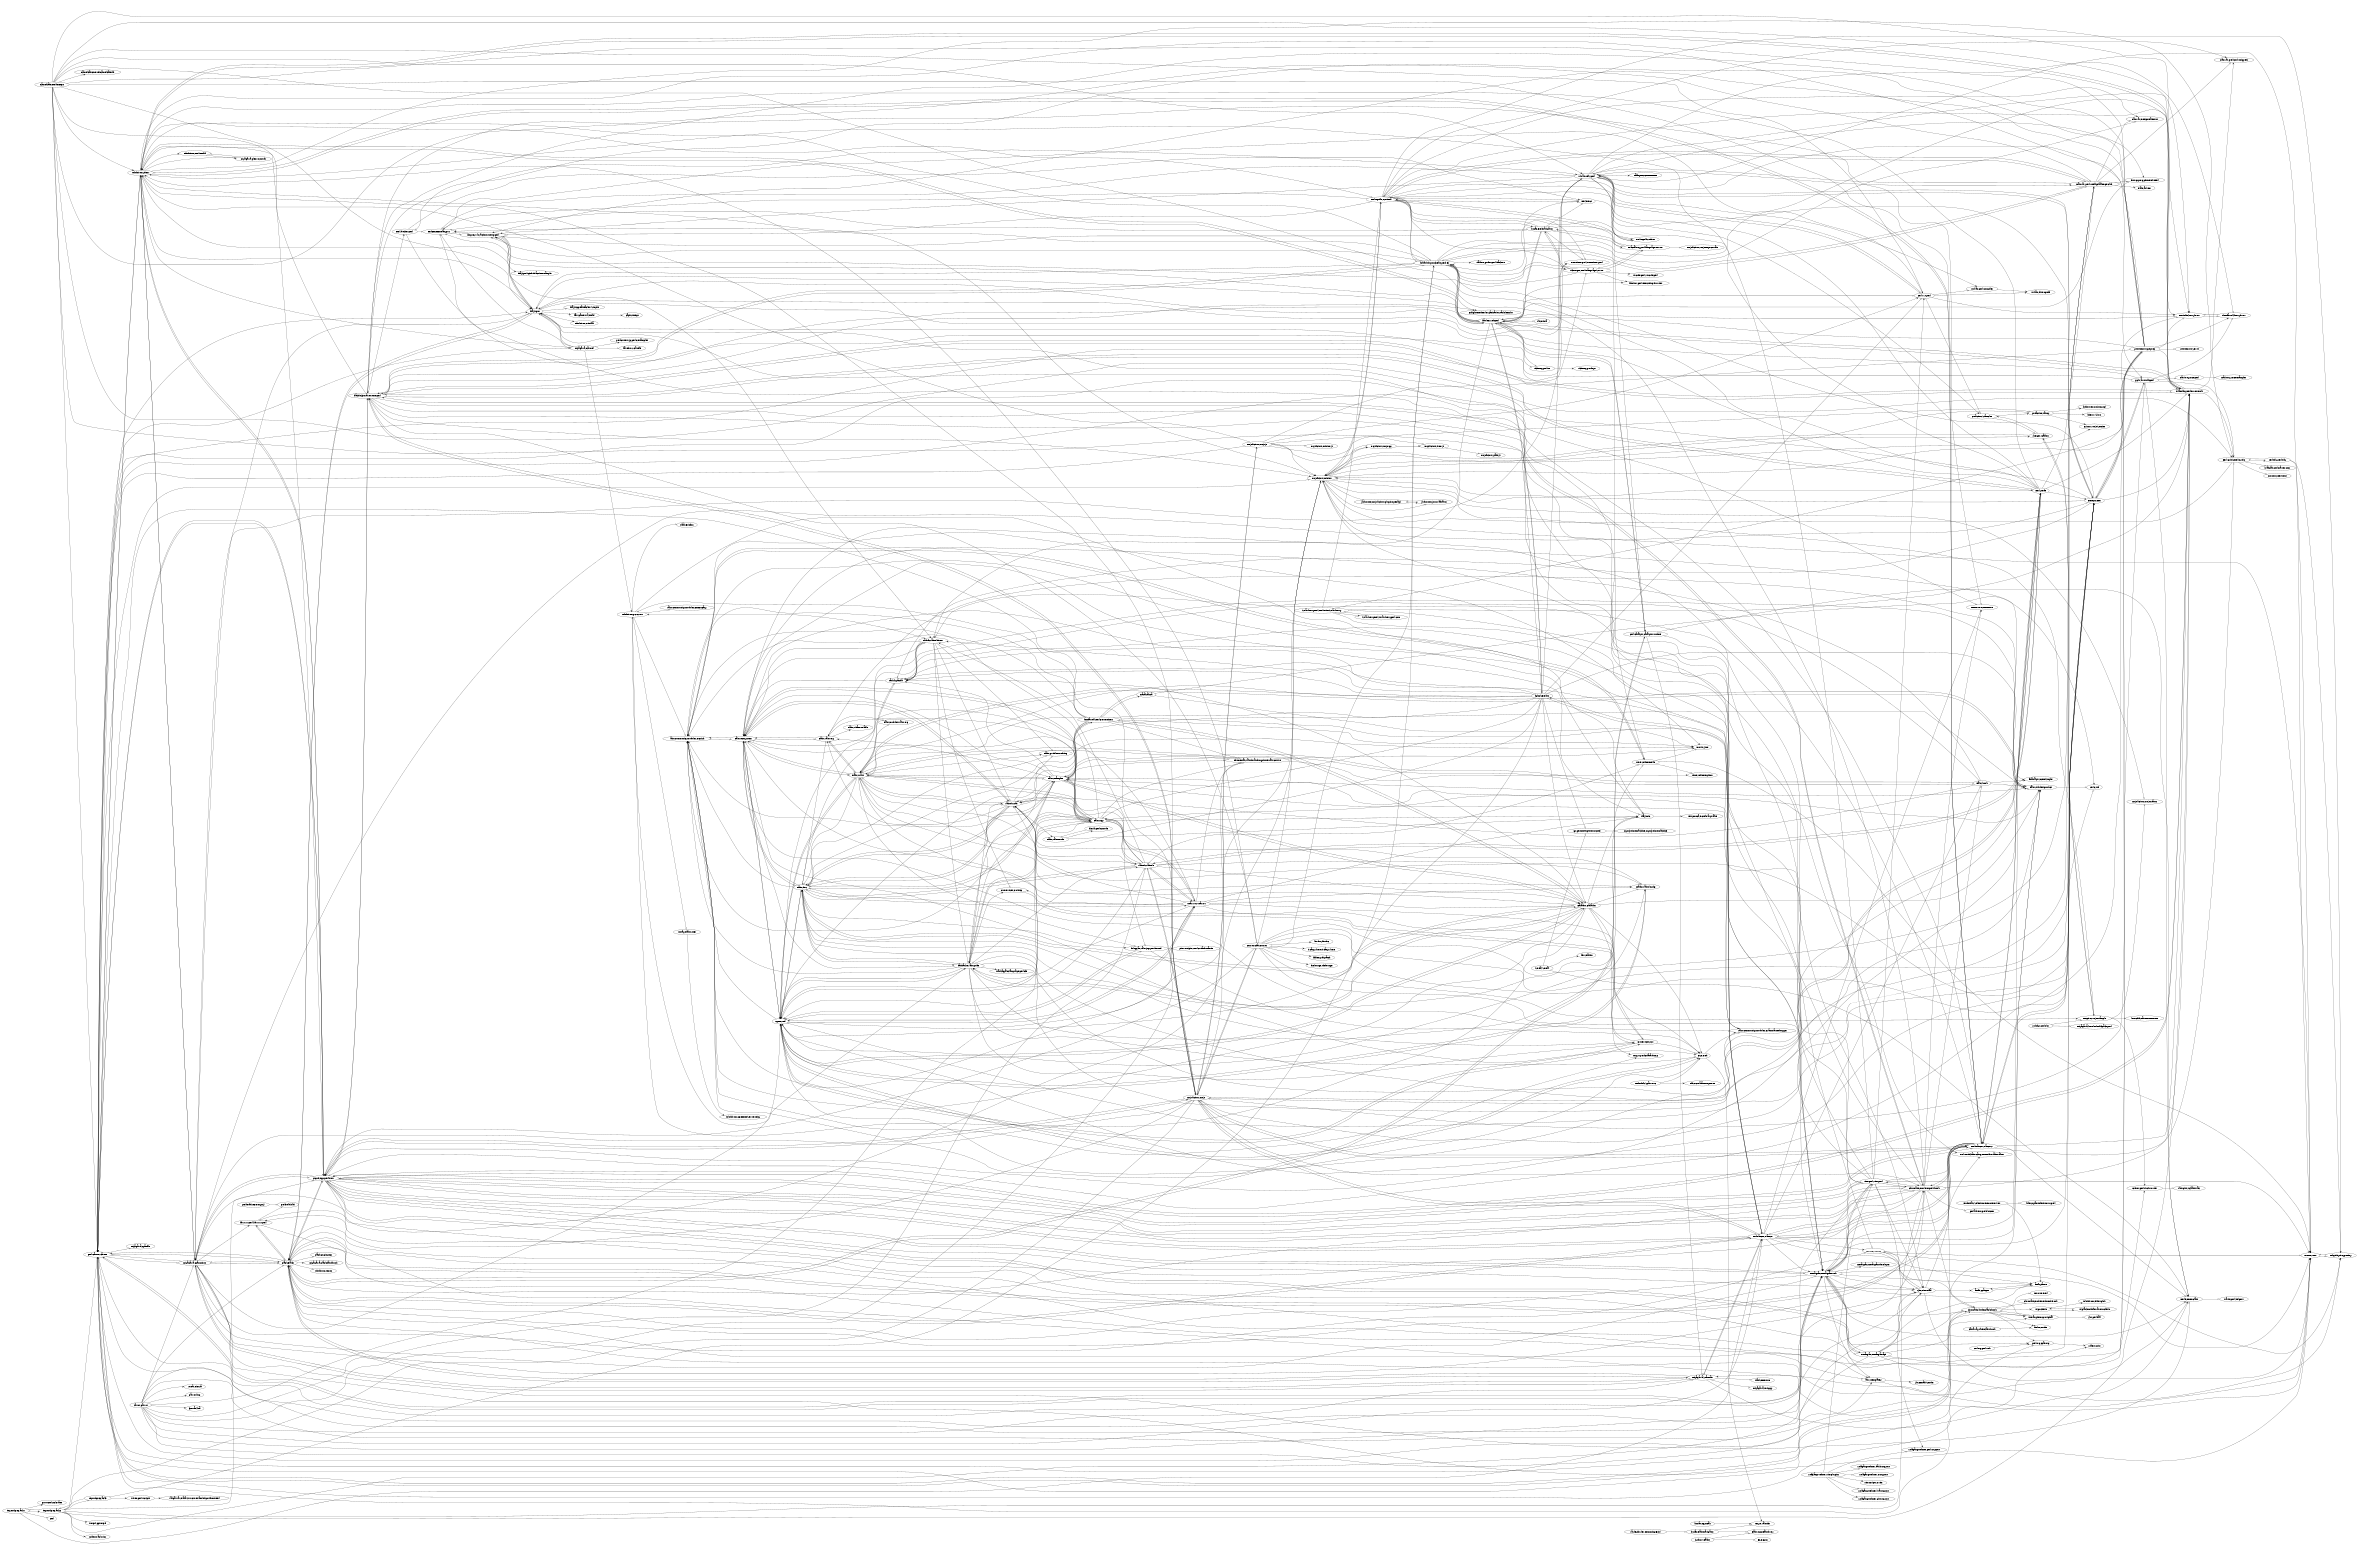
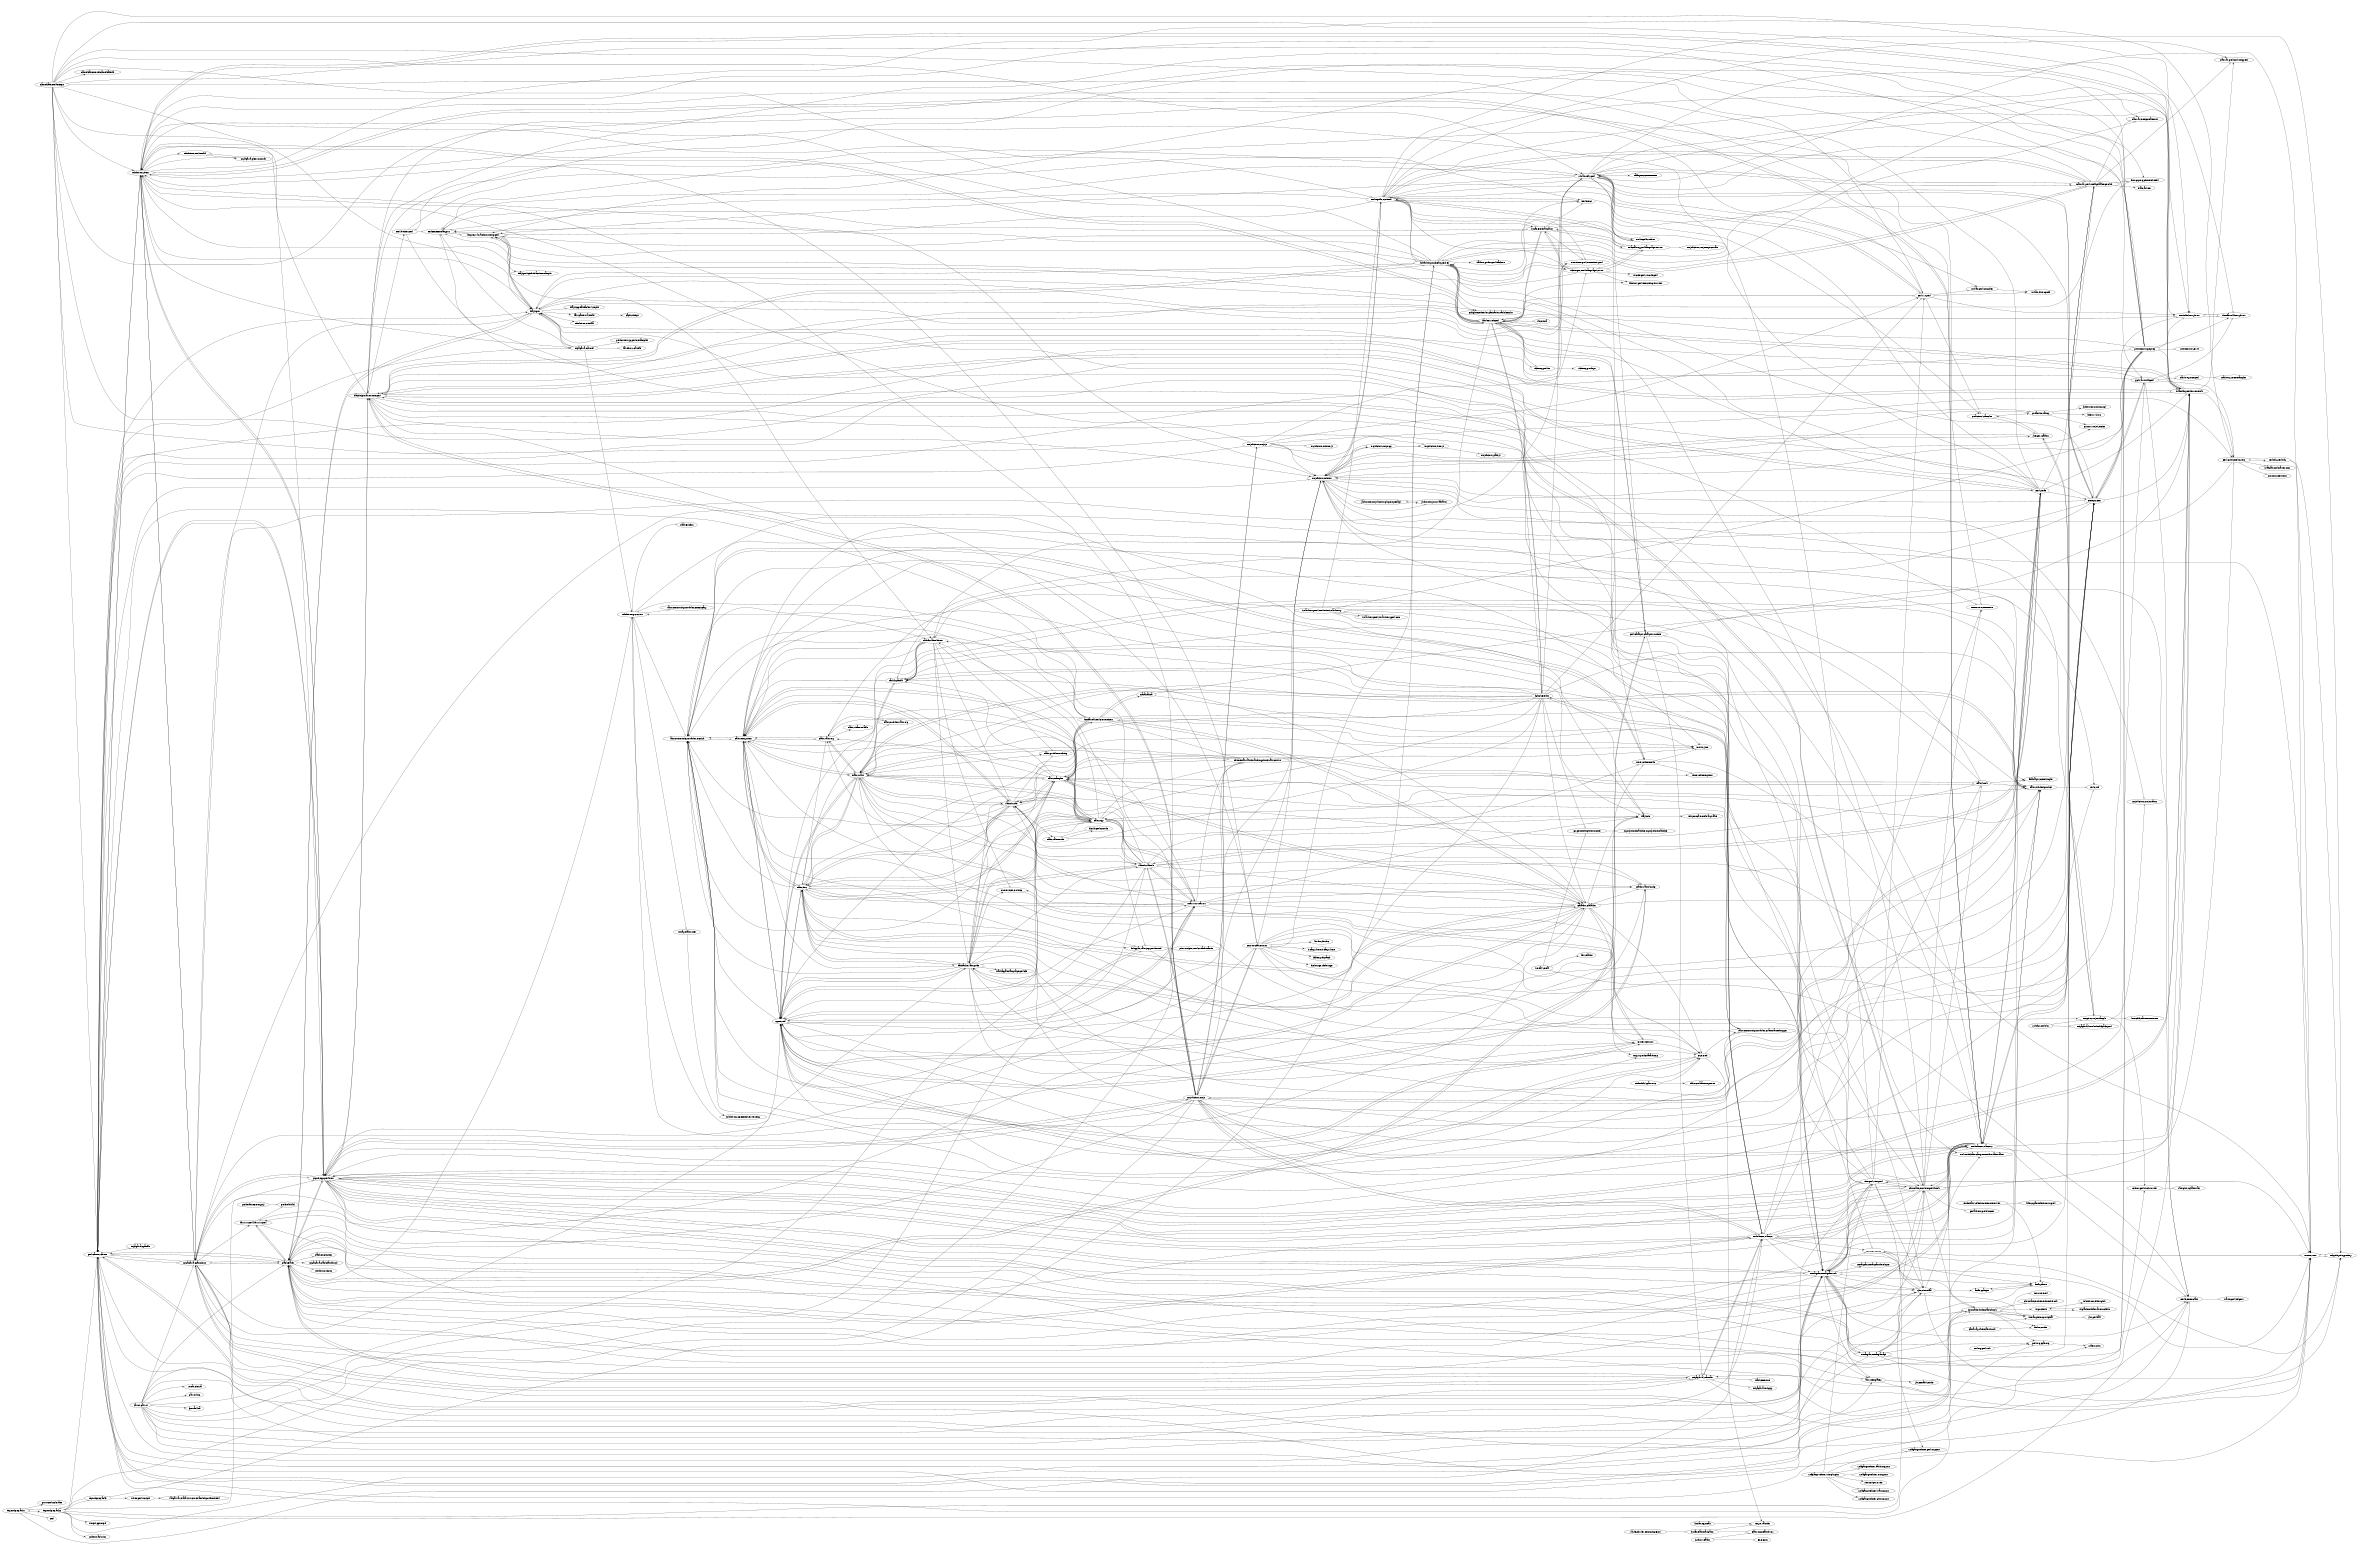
edge "Raku/doc" -> "Raku/problem-solving": now "Raku/doc" -> "Raku/roast"
edge "plack/Plack" -> "tokuhirom/p6-Crust": added
